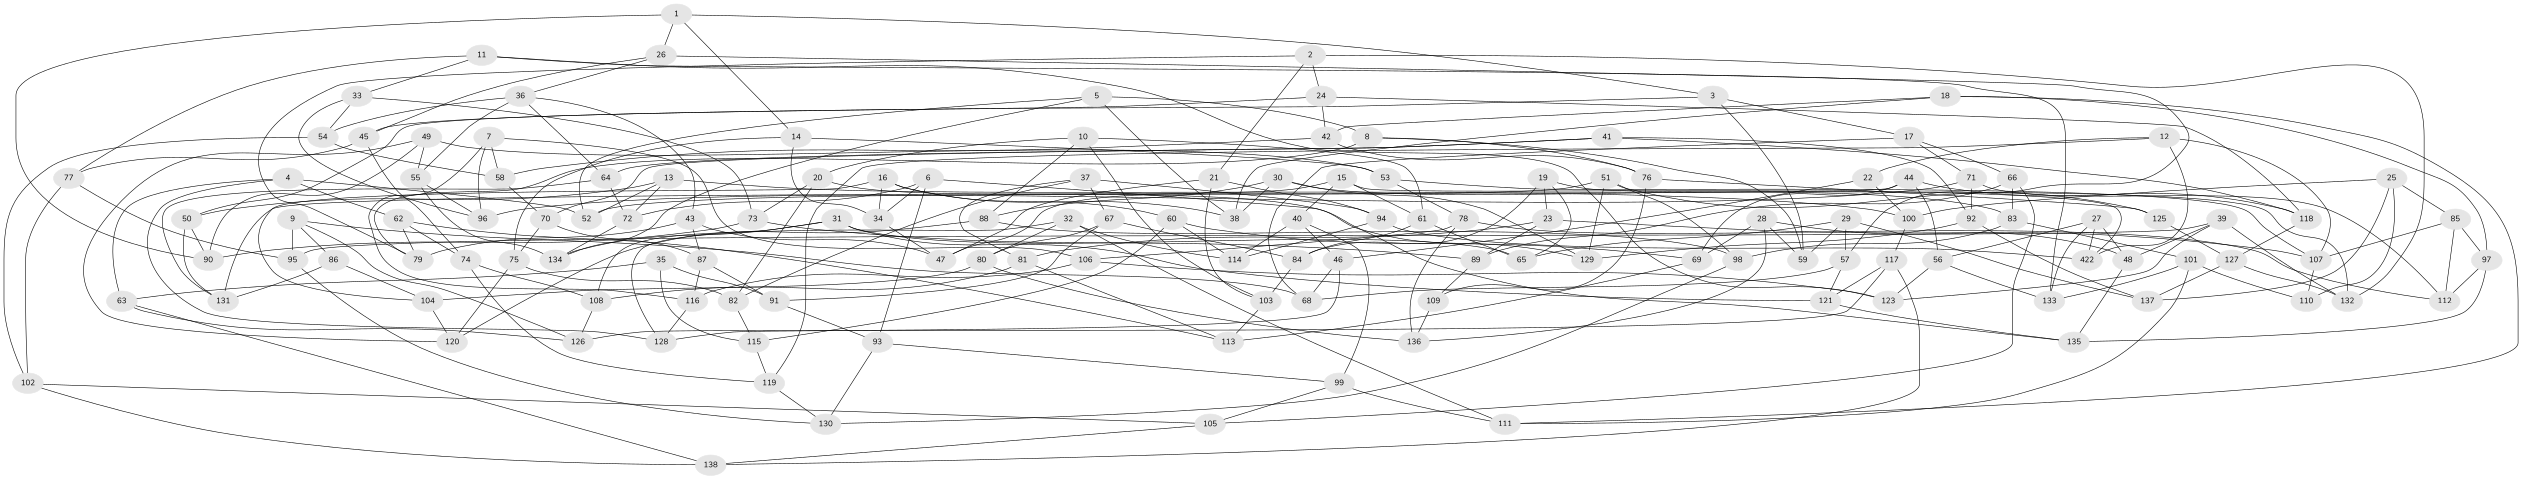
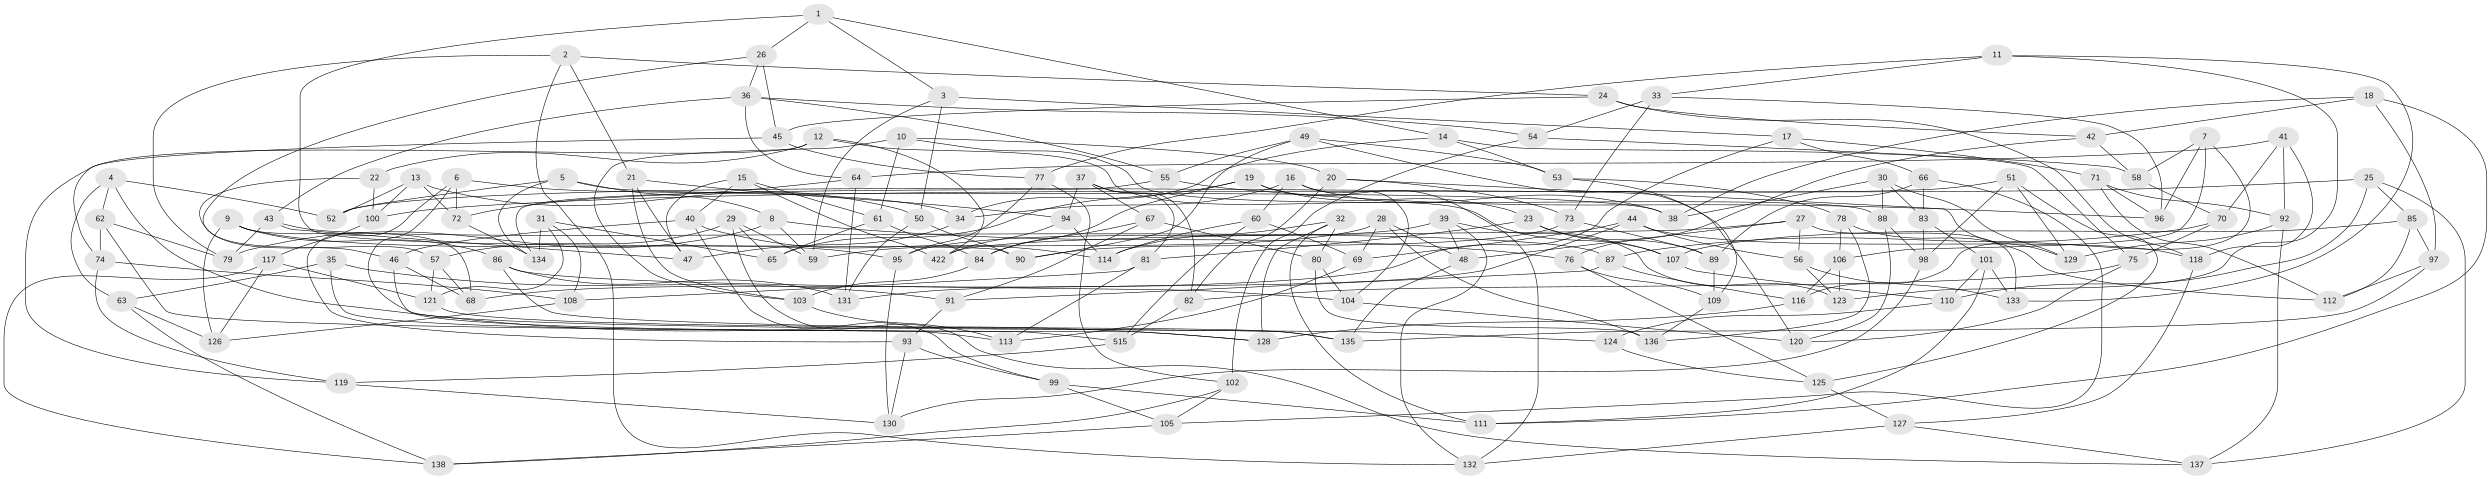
edge "53" -- "107": now "53" -- "109"
node "115": label "115" -> "515"
node "124": added
